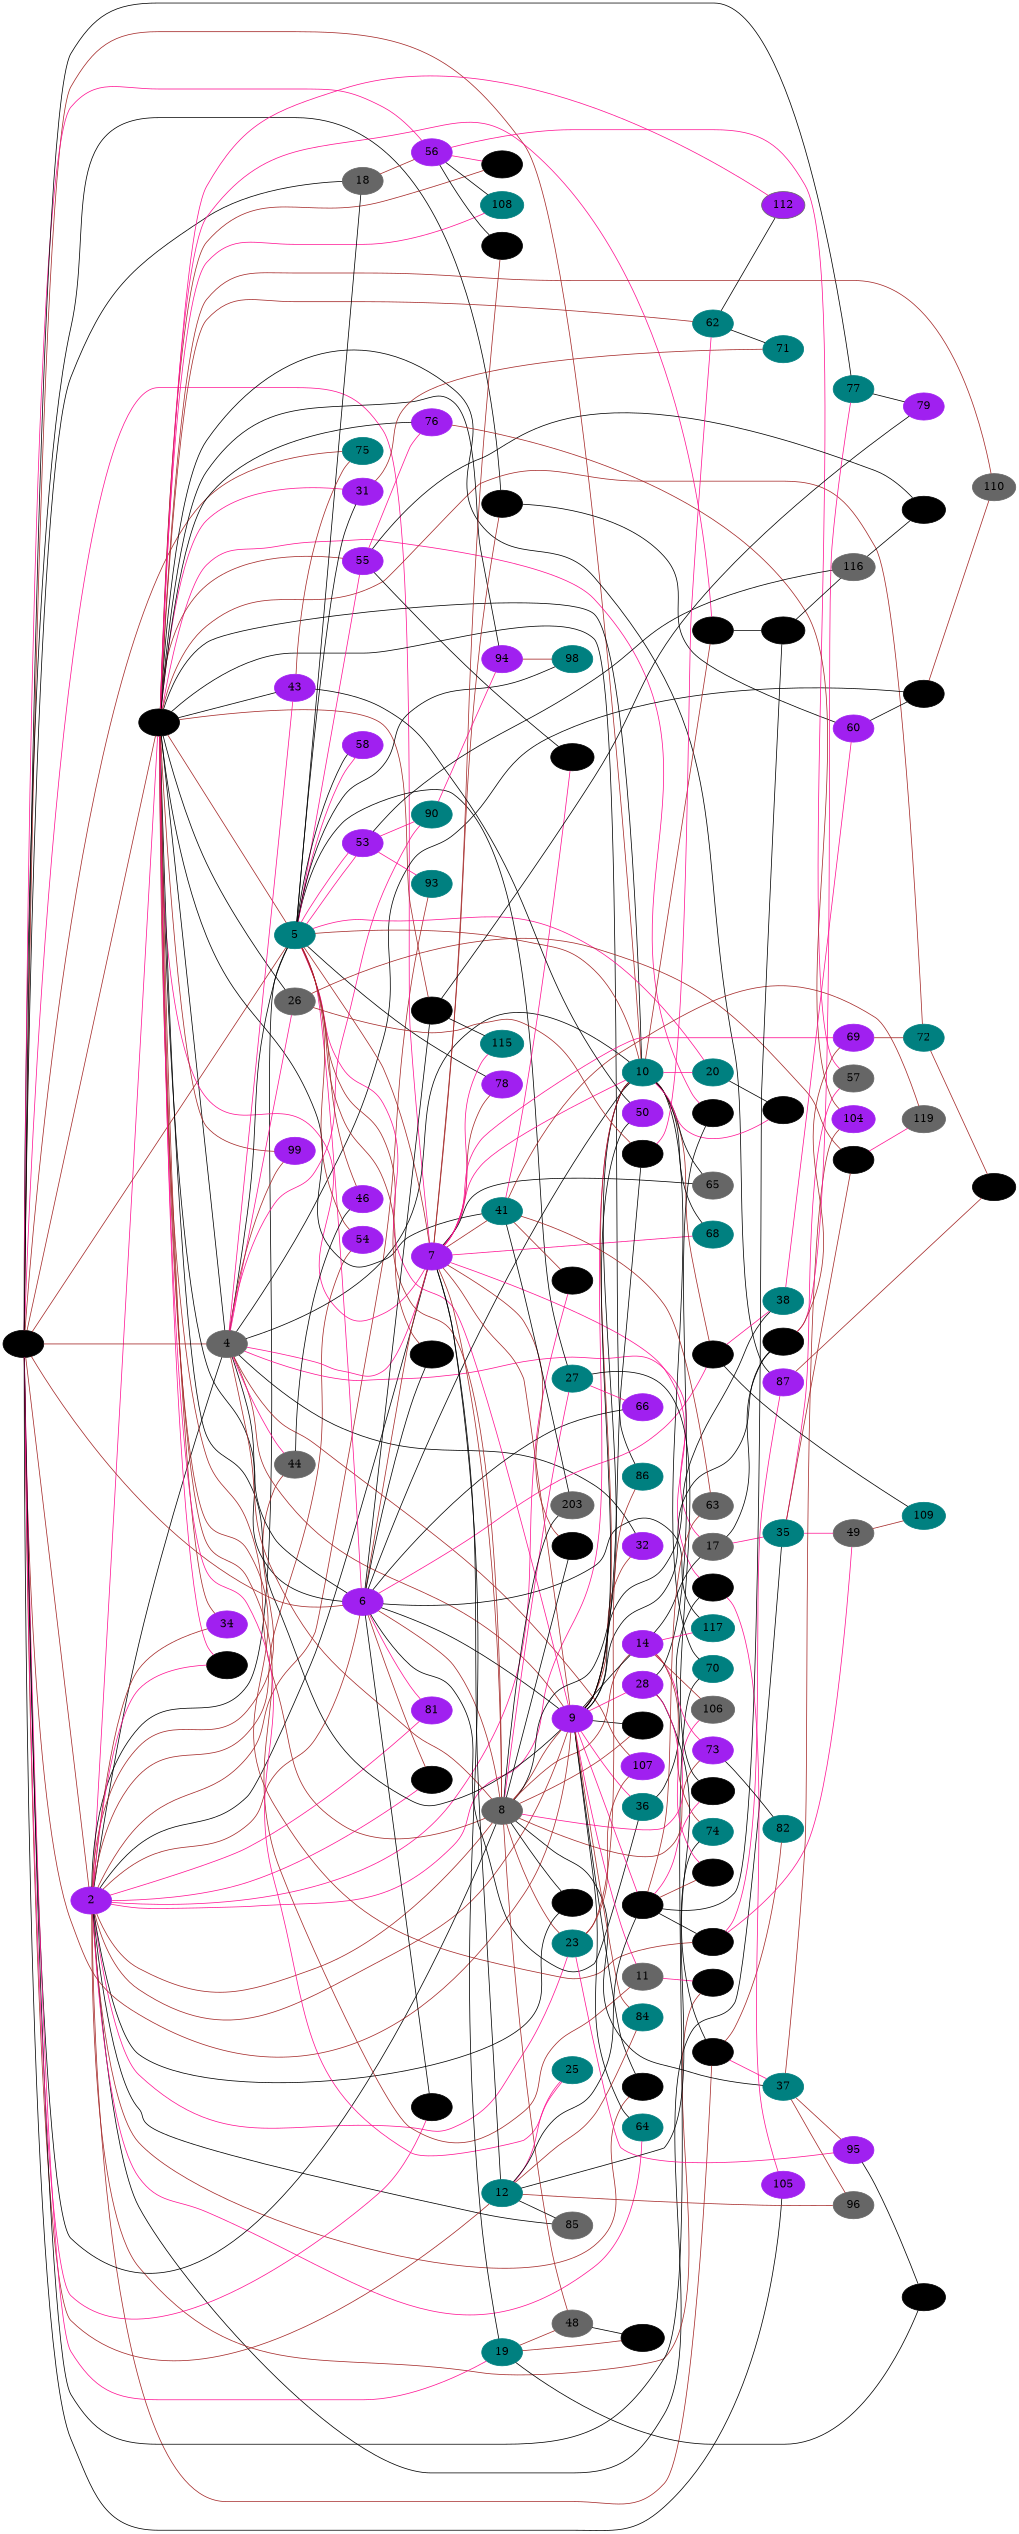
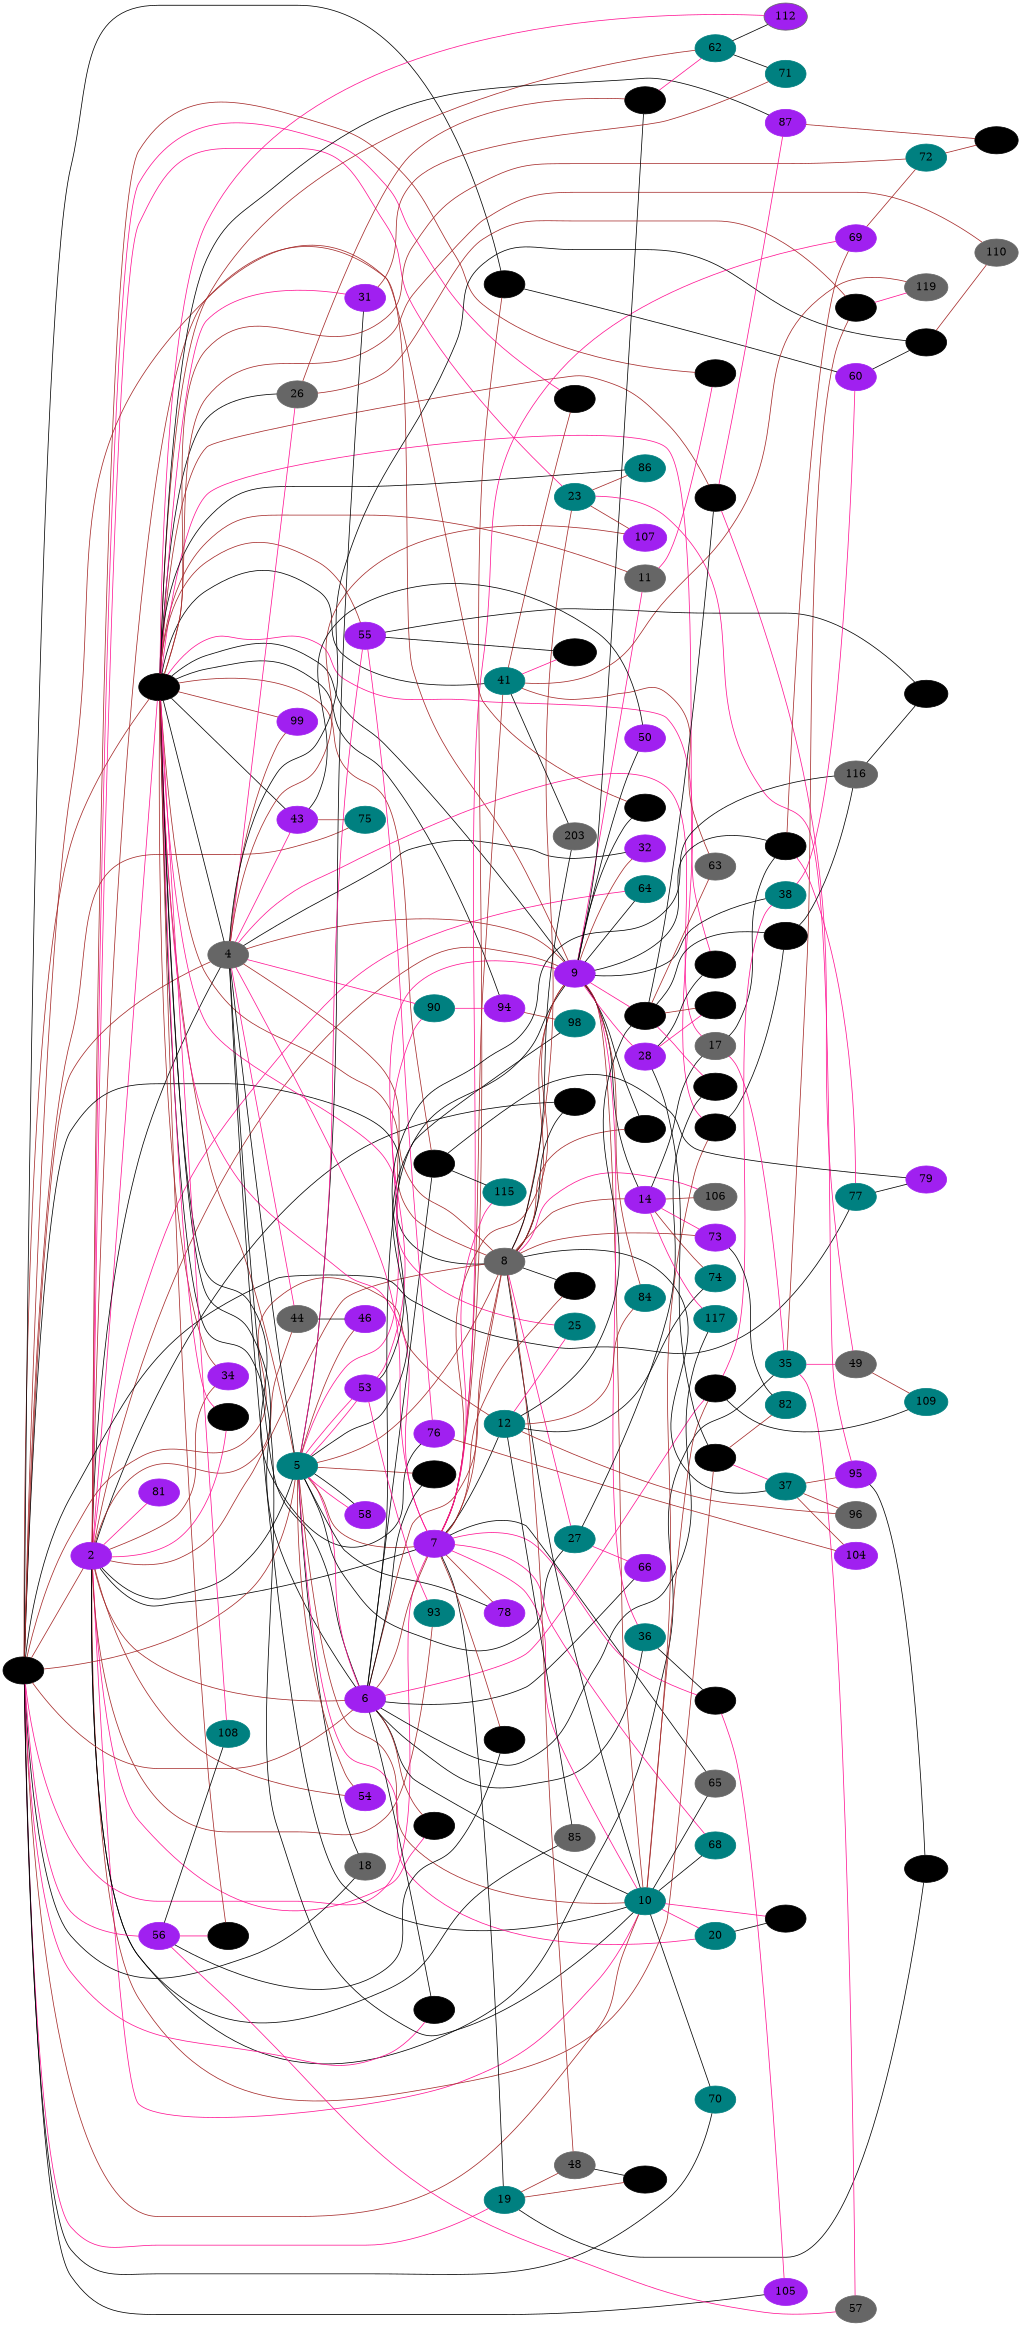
edge "56" -- "18": removed
edge "6" -- "81": removed
